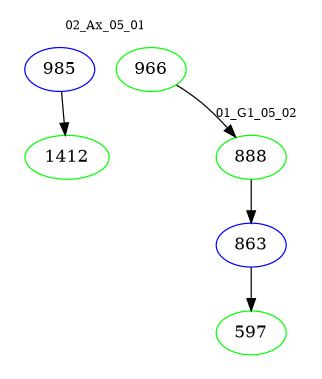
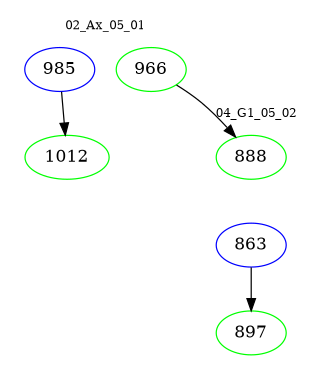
cluster "01_G1_05_02": label "01_G1_05_02" -> "04_G1_05_02"
node "1412": label "1412" -> "1012"
edge "888" -> "863": removed
node "597": label "597" -> "897"
